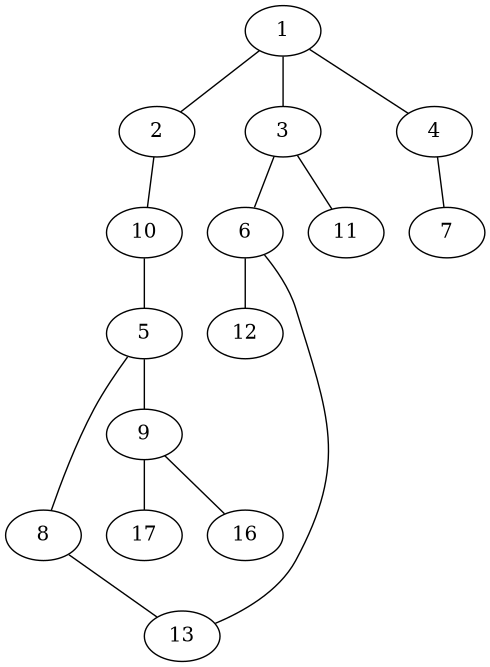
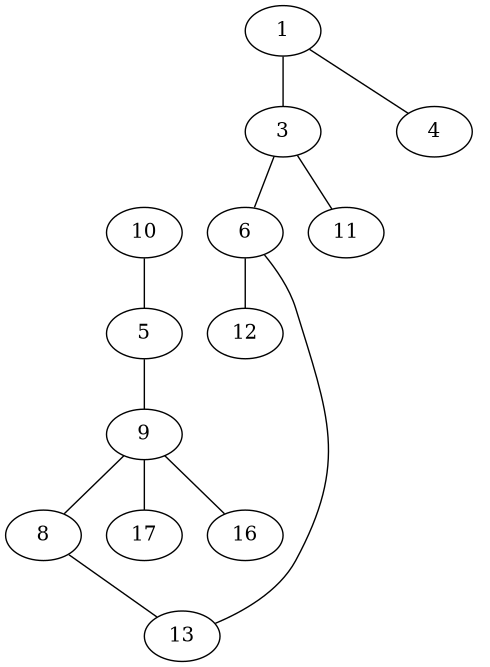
node "2": removed
node "7": removed
edge "5" -- "8": now "9" -- "8"
